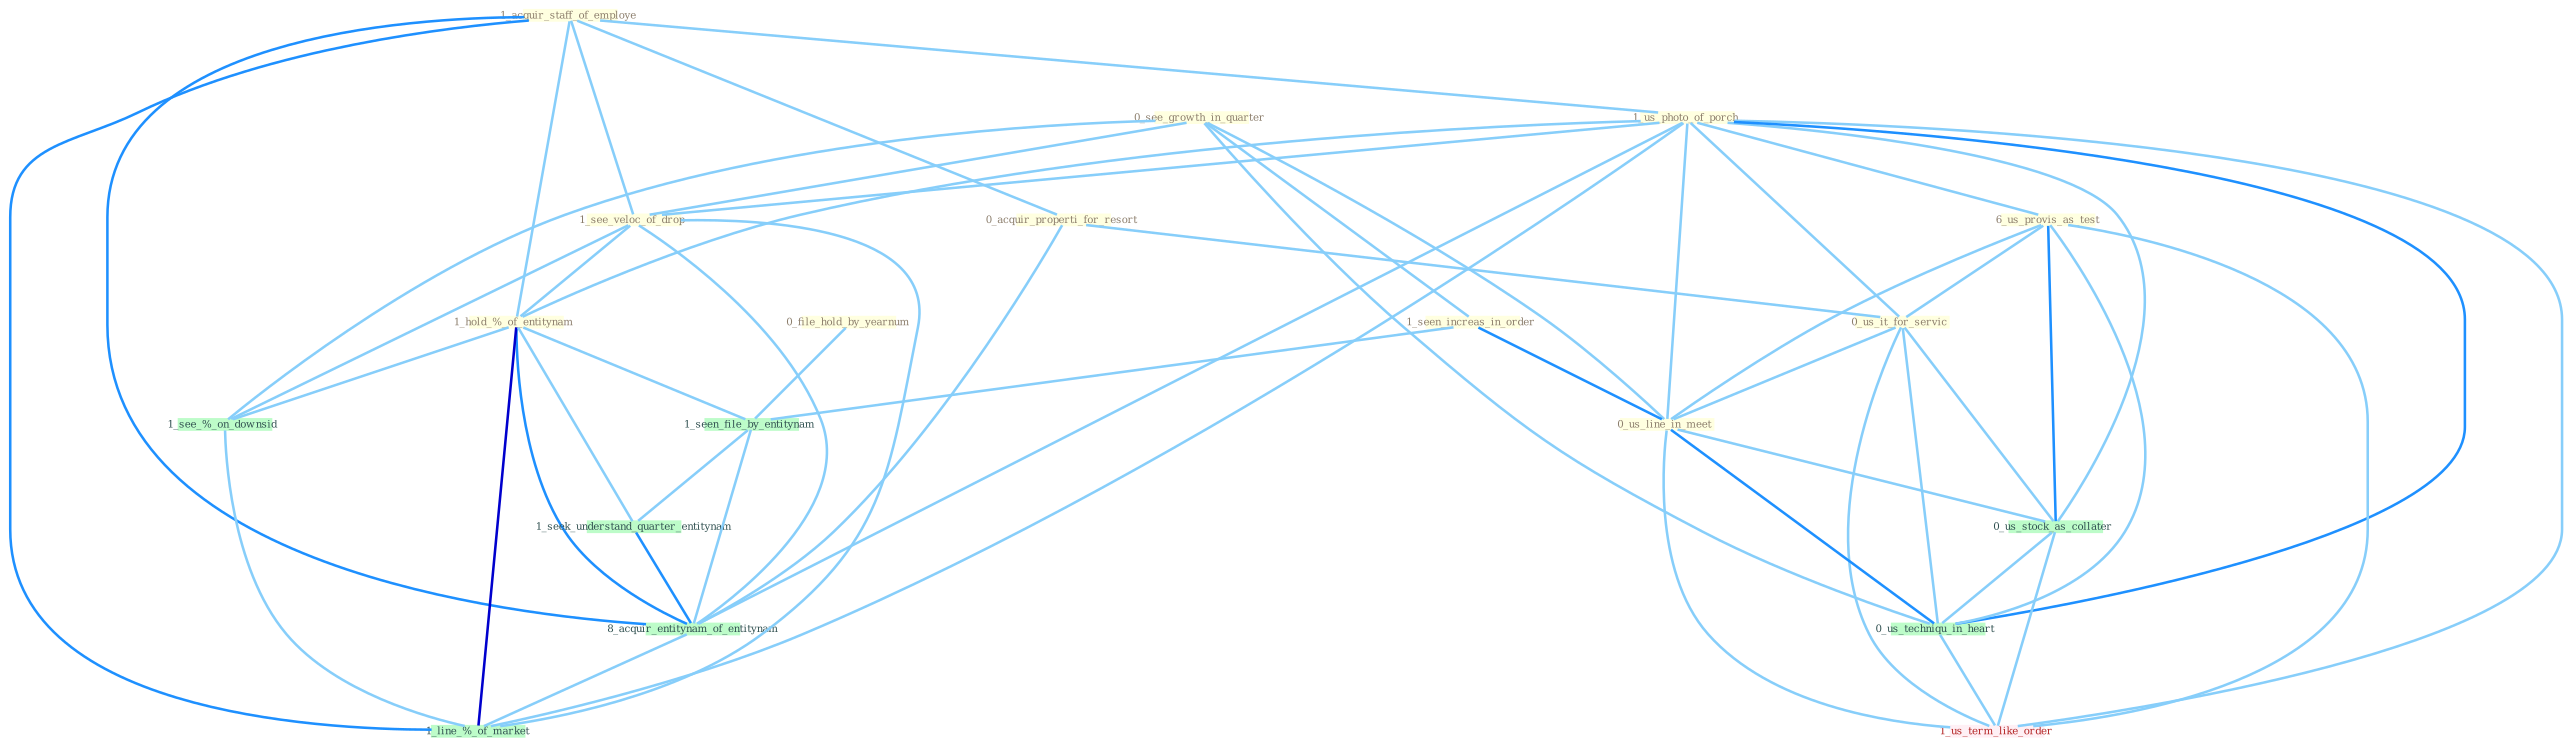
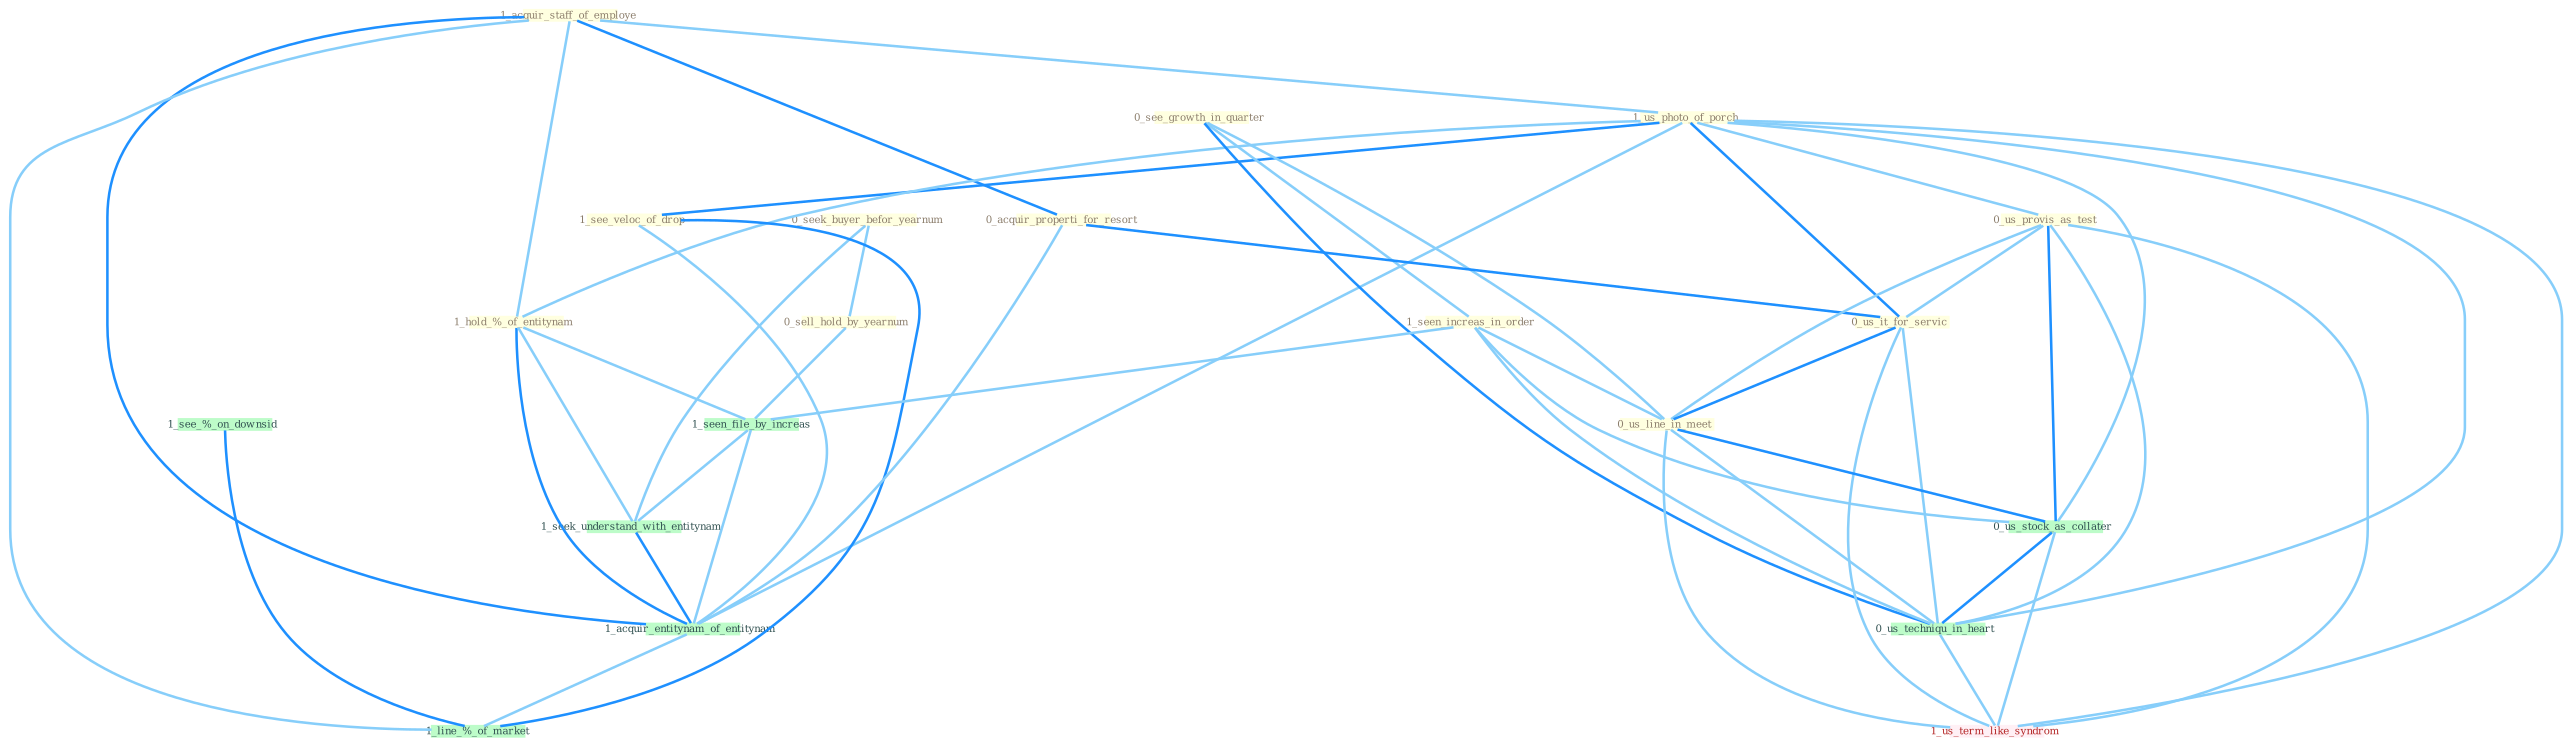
edge "1_acquir_staff_of_employe" -- "1_see_veloc_of_drop": removed
edge "1_acquir_staff_of_employe" -- "0_acquir_properti_for_resort": color #87cefa -> #1e90ff
edge "1_us_photo_of_porch" -- "1_see_veloc_of_drop": color #87cefa -> #1e90ff
edge "0_see_growth_in_quarter" -- "1_see_veloc_of_drop": removed
edge "0_see_growth_in_quarter" -- "1_see_%_on_downsid": removed
node "0_seek_buyer_befor_yearnum": added
edge "1_us_photo_of_porch" -- "0_us_it_for_servic": color #87cefa -> #1e90ff
node "6_us_provis_as_test": label "6_us_provis_as_test" -> "0_us_provis_as_test"
edge "1_us_photo_of_porch" -- "0_us_techniqu_in_heart": color #1e90ff -> #87cefa
edge "1_see_veloc_of_drop" -- "1_hold_%_of_entitynam": removed
edge "1_us_photo_of_porch" -- "0_us_line_in_meet": removed
edge "0_acquir_properti_for_resort" -- "0_us_it_for_servic": color #87cefa -> #1e90ff
edge "1_see_veloc_of_drop" -- "1_see_%_on_downsid": removed
node "0_file_hold_by_yearnum": label "0_file_hold_by_yearnum" -> "0_sell_hold_by_yearnum"
edge "1_acquir_staff_of_employe" -- "1_line_%_of_market": color #1e90ff -> #87cefa
edge "1_hold_%_of_entitynam" -- "1_see_%_on_downsid": removed
edge "1_seen_increas_in_order" -- "0_us_line_in_meet": color #1e90ff -> #87cefa
edge "0_us_it_for_servic" -- "0_us_line_in_meet": color #87cefa -> #1e90ff
node "1_seen_file_by_entitynam": label "1_seen_file_by_entitynam" -> "1_seen_file_by_increas"
edge "0_us_it_for_servic" -- "0_us_stock_as_collater": now "1_seen_increas_in_order" -- "0_us_stock_as_collater"
edge "1_see_veloc_of_drop" -- "1_line_%_of_market": color #87cefa -> #1e90ff
edge "0_see_growth_in_quarter" -- "0_us_techniqu_in_heart": color #87cefa -> #1e90ff
edge "0_us_line_in_meet" -- "0_us_stock_as_collater": color #87cefa -> #1e90ff
edge "1_us_photo_of_porch" -- "1_line_%_of_market": removed
edge "1_seen_increas_in_order" -- "0_us_techniqu_in_heart": added
edge "1_hold_%_of_entitynam" -- "1_line_%_of_market": removed
node "1_seek_understand_quarter_entitynam": label "1_seek_understand_quarter_entitynam" -> "1_seek_understand_with_entitynam"
edge "0_us_line_in_meet" -- "0_us_techniqu_in_heart": color #1e90ff -> #87cefa
edge "0_us_stock_as_collater" -- "0_us_techniqu_in_heart": color #87cefa -> #1e90ff
edge "1_see_%_on_downsid" -- "1_line_%_of_market": color #87cefa -> #1e90ff
node "8_acquir_entitynam_of_entitynam": label "8_acquir_entitynam_of_entitynam" -> "1_acquir_entitynam_of_entitynam"
node "1_us_term_like_order": label "1_us_term_like_order" -> "1_us_term_like_syndrom"
